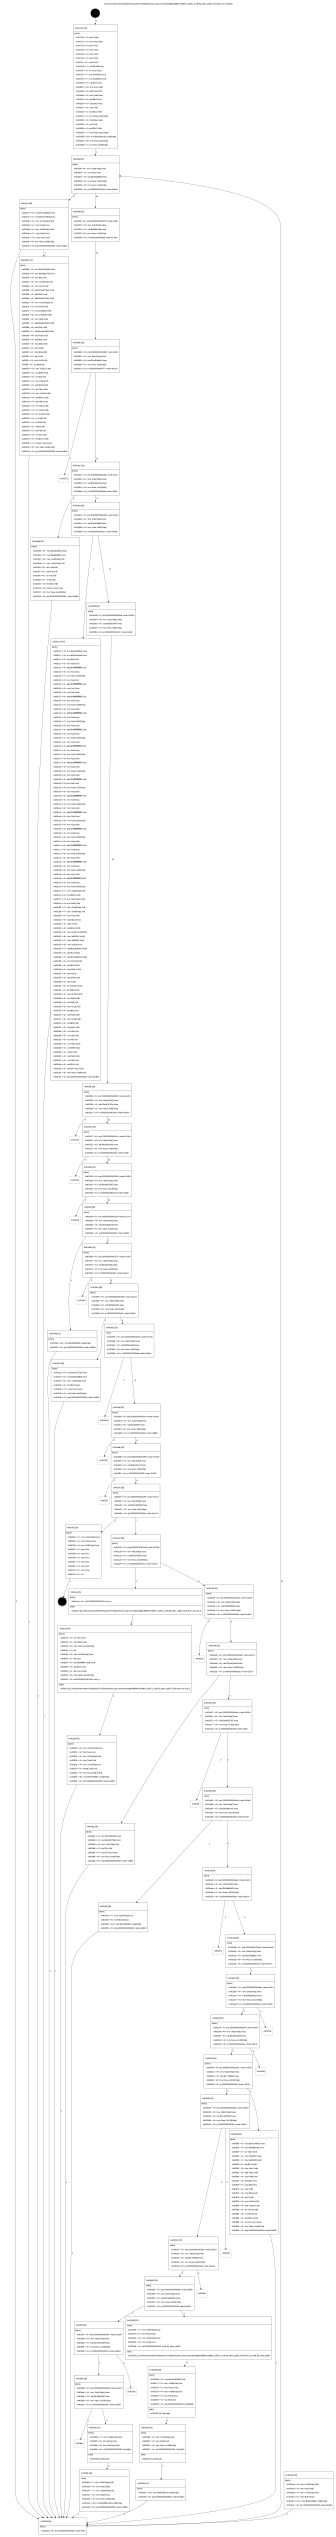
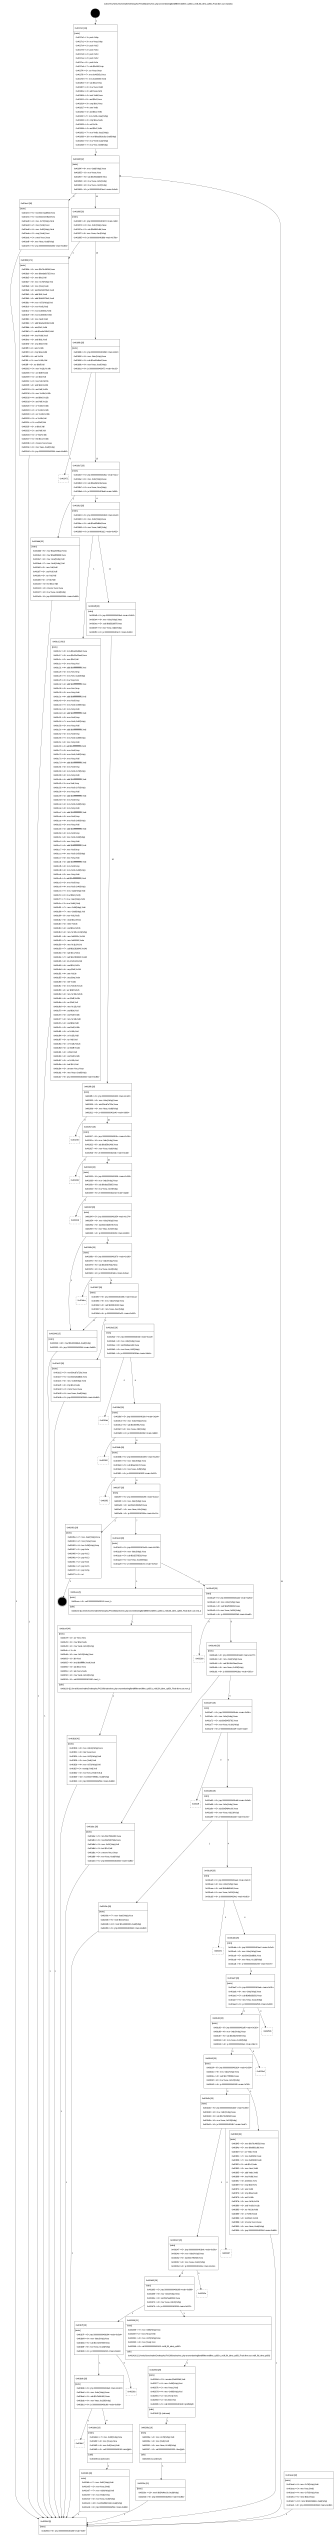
edge "0x401ec6 [36]" -> "0x401f9b [174]": now "0x40186f [28]" -> "0x401f9b [174]"
edge "0x401933 [28]" -> "0x40194f [28]": removed, label "10"
edge "0x401987 [28]" -> "0x4019a3 [28]": now "0x401987 [28]" -> "0x402049 [15]"
